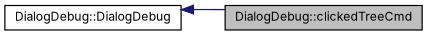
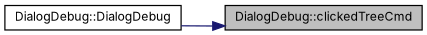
edge "DialogDebug::clickedTreeCmd" -> "DialogDebug::DialogDebug": reversed
